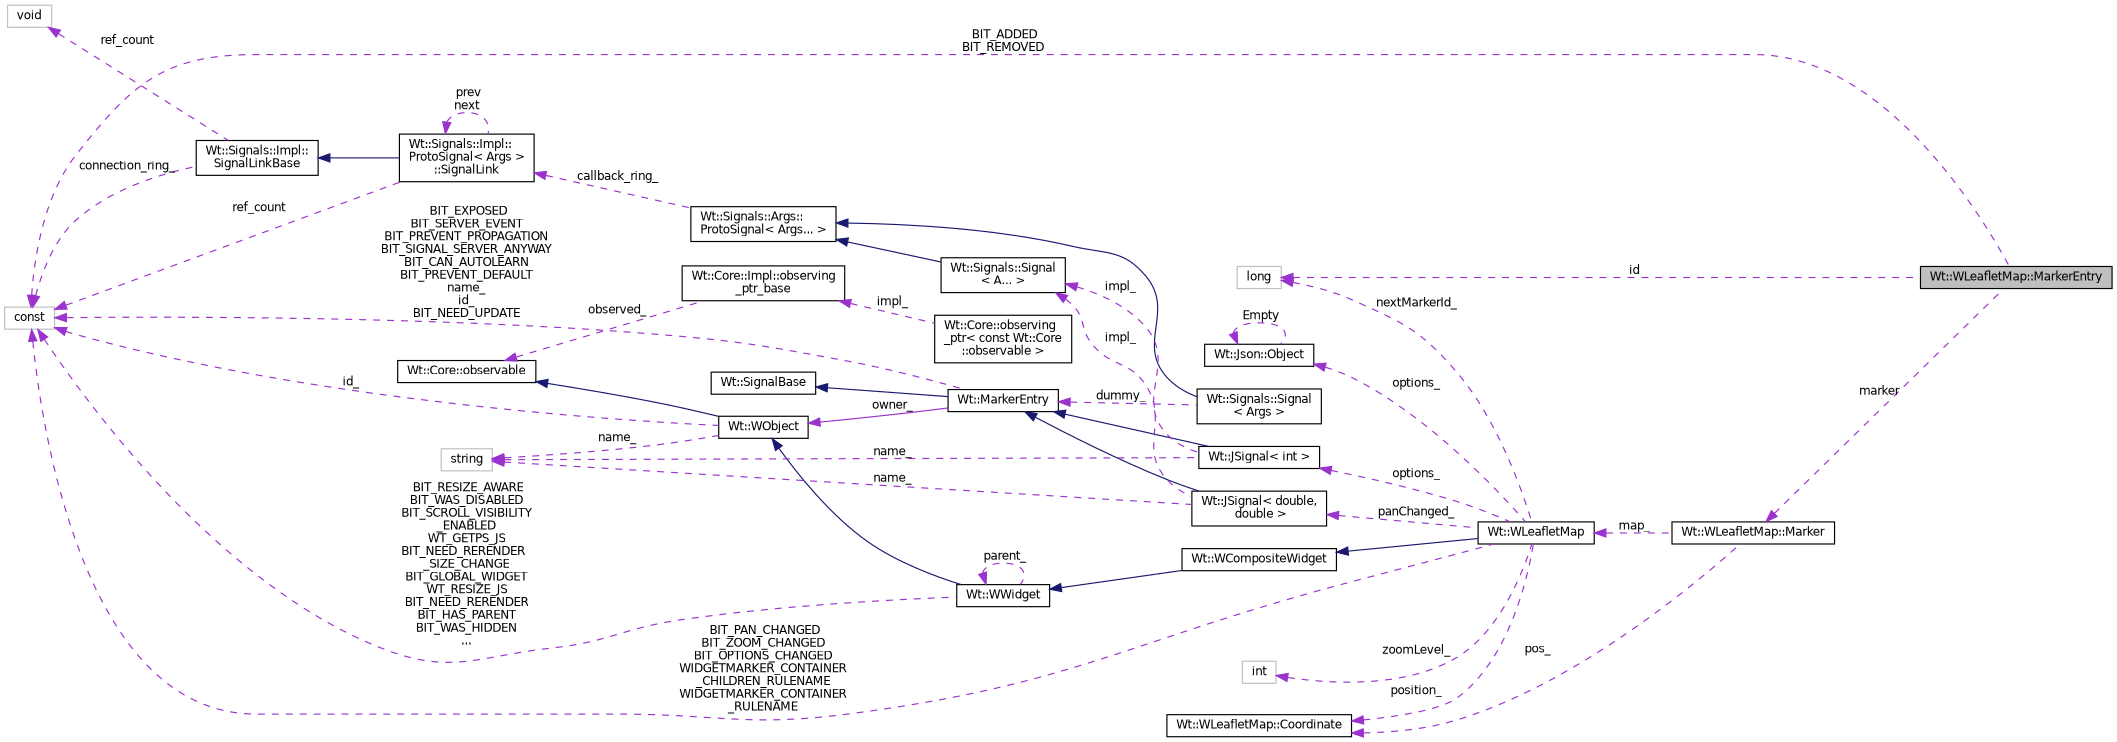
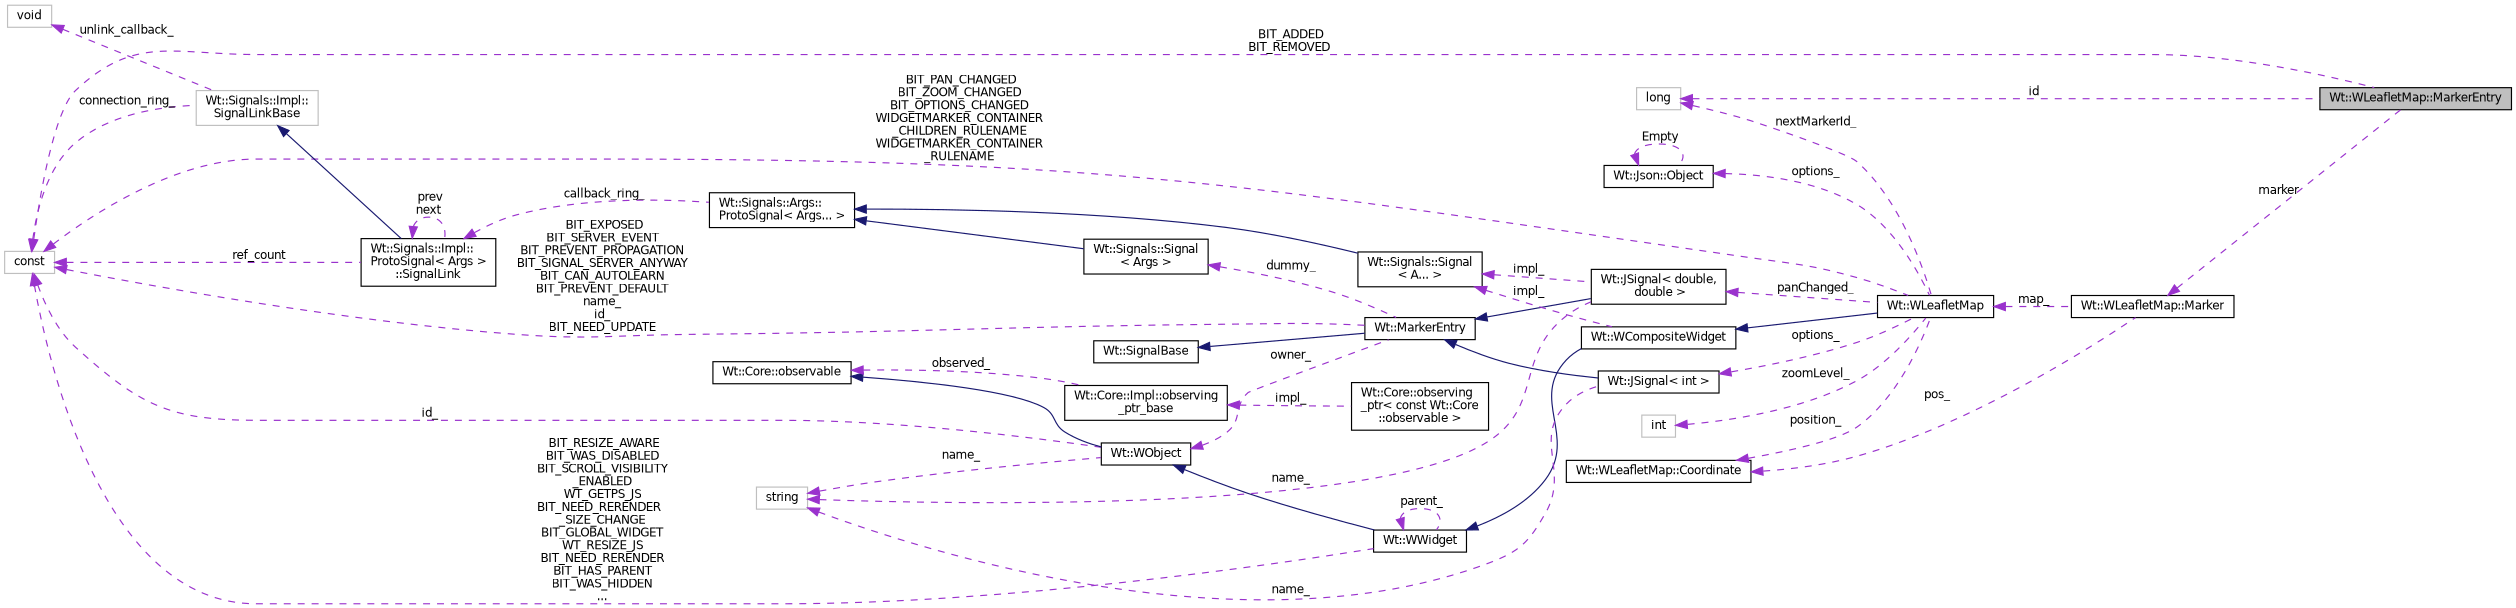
edge "Wt::Signals::Impl:: SignalLinkBase" -> "void": label " ref_count" -> " unlink_callback_"
node "Wt::Signals::Impl:: SignalLinkBase": color black -> grey75
edge "Wt::JSignal< int >" -> "Wt::Signals::Signal < A... >": now "Wt::WCompositeWidget" -> "Wt::Signals::Signal < A... >"
edge "Wt::Signals::Signal < Args >" -> "Wt::MarkerEntry": reversed
edge "Wt::MarkerEntry" -> "Wt::WObject": style solid -> dashed
